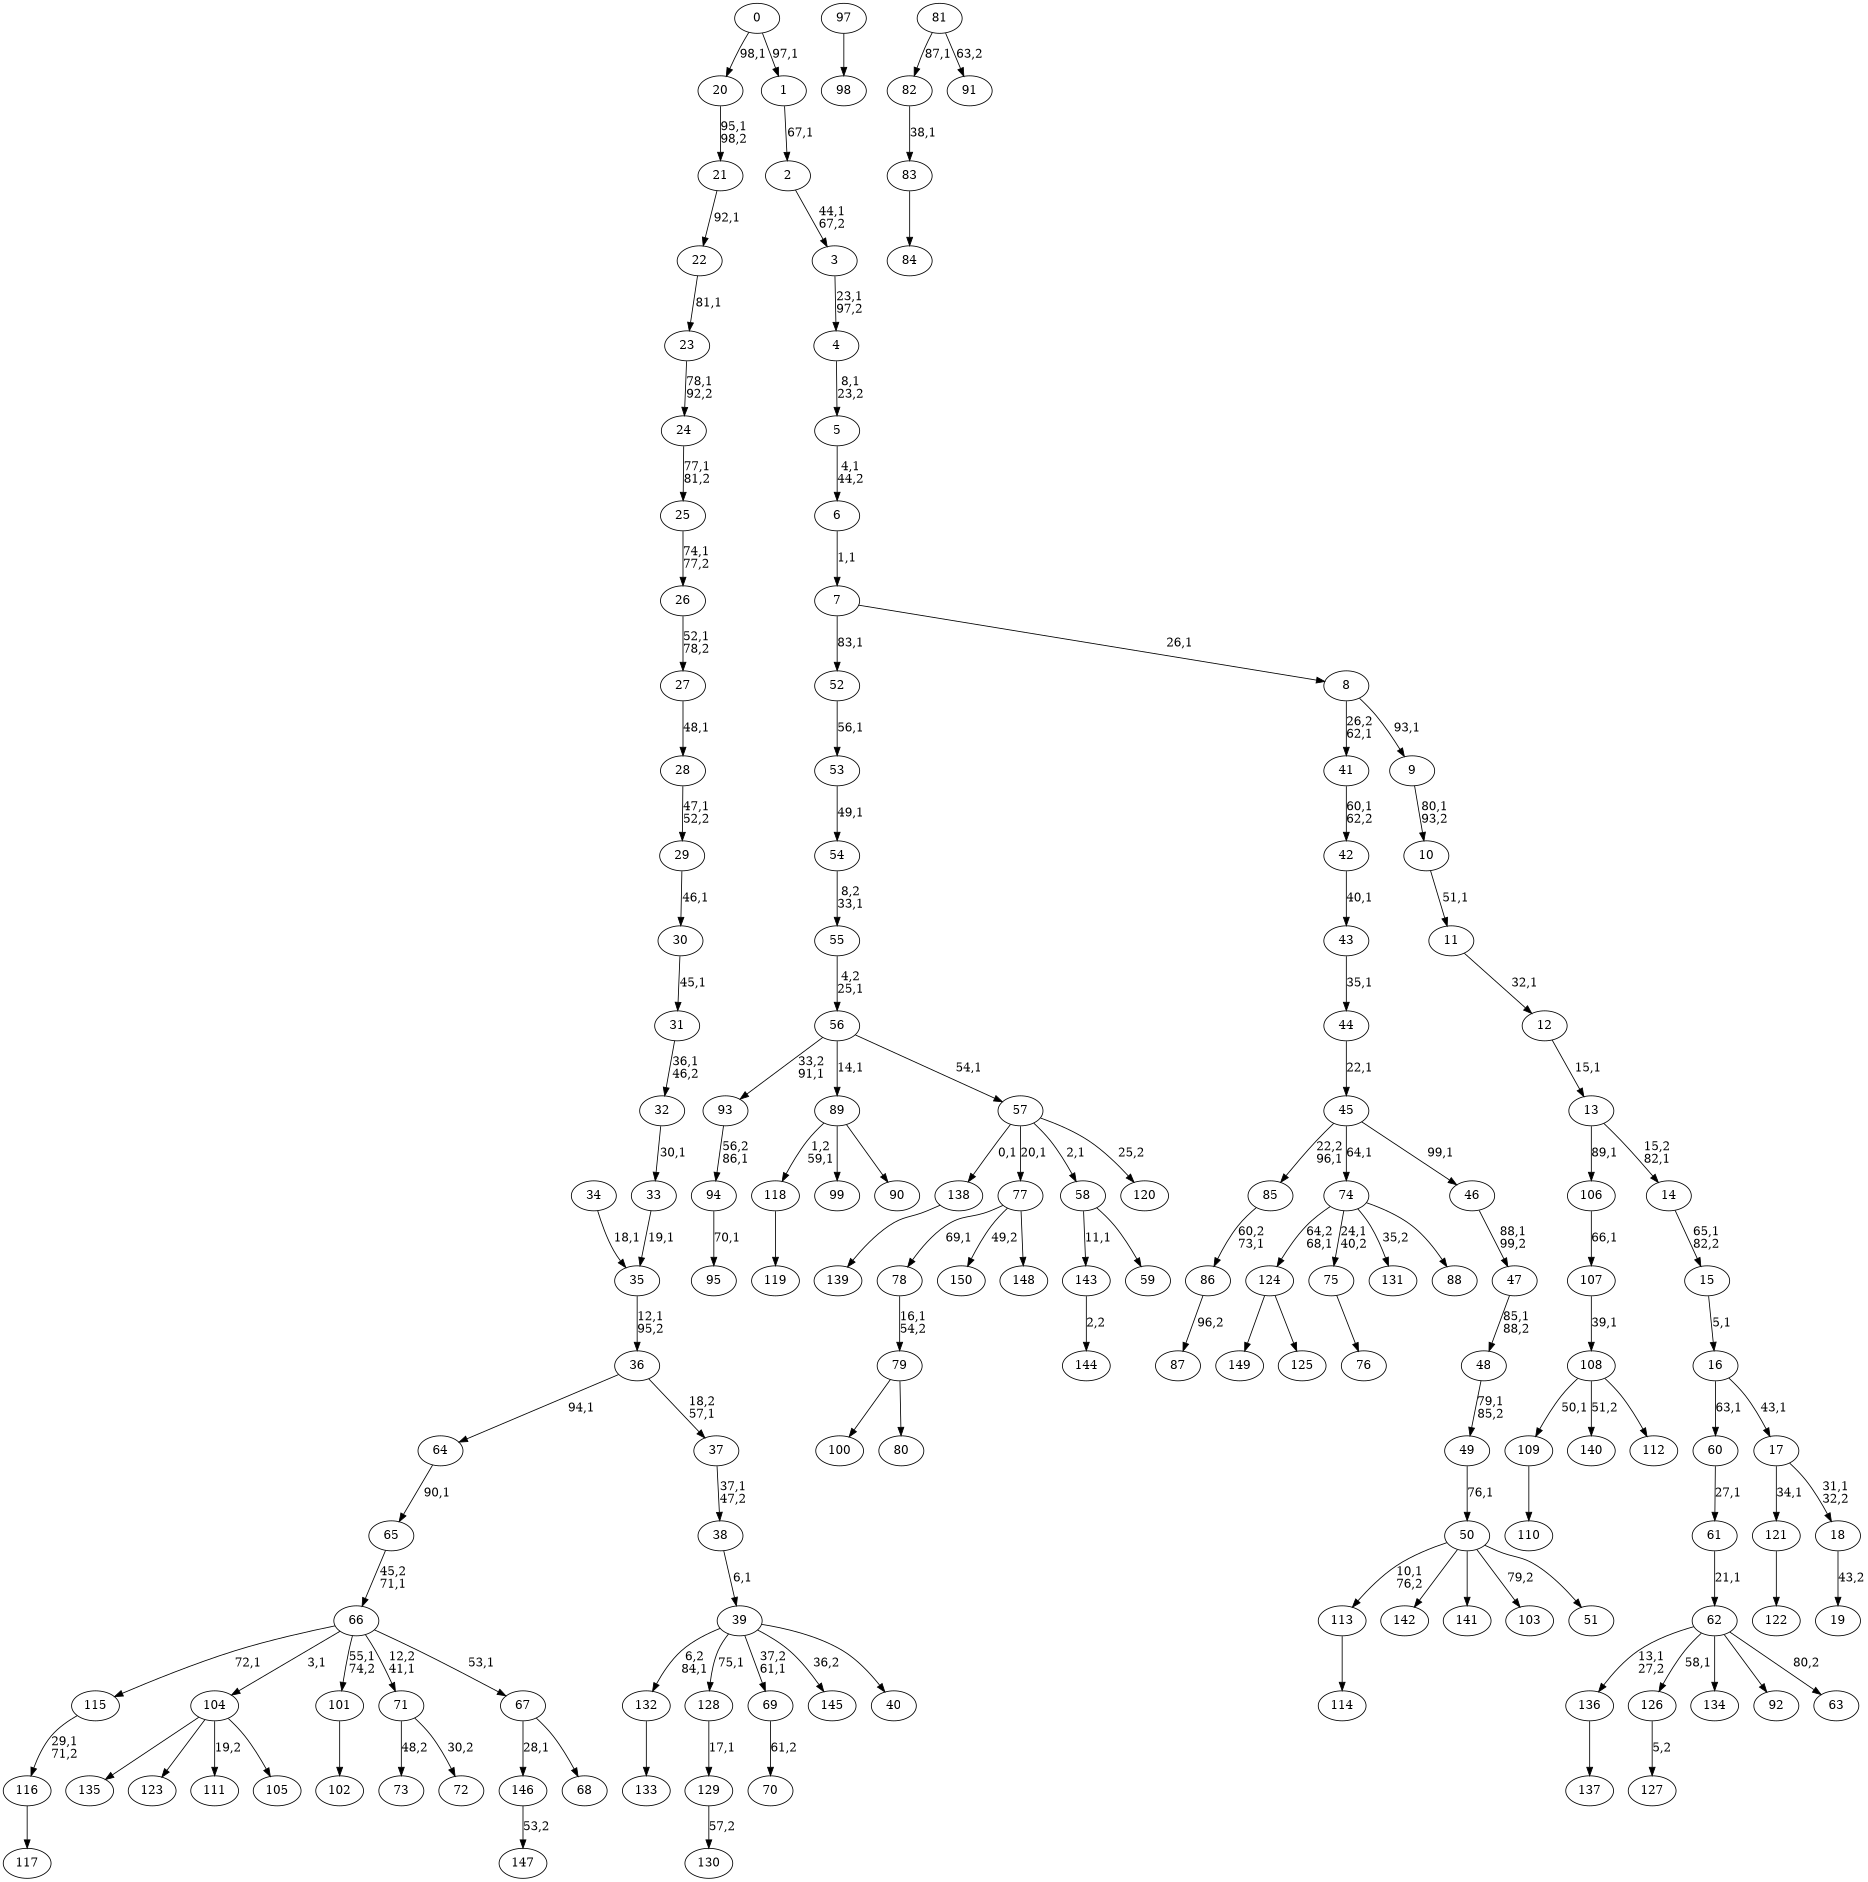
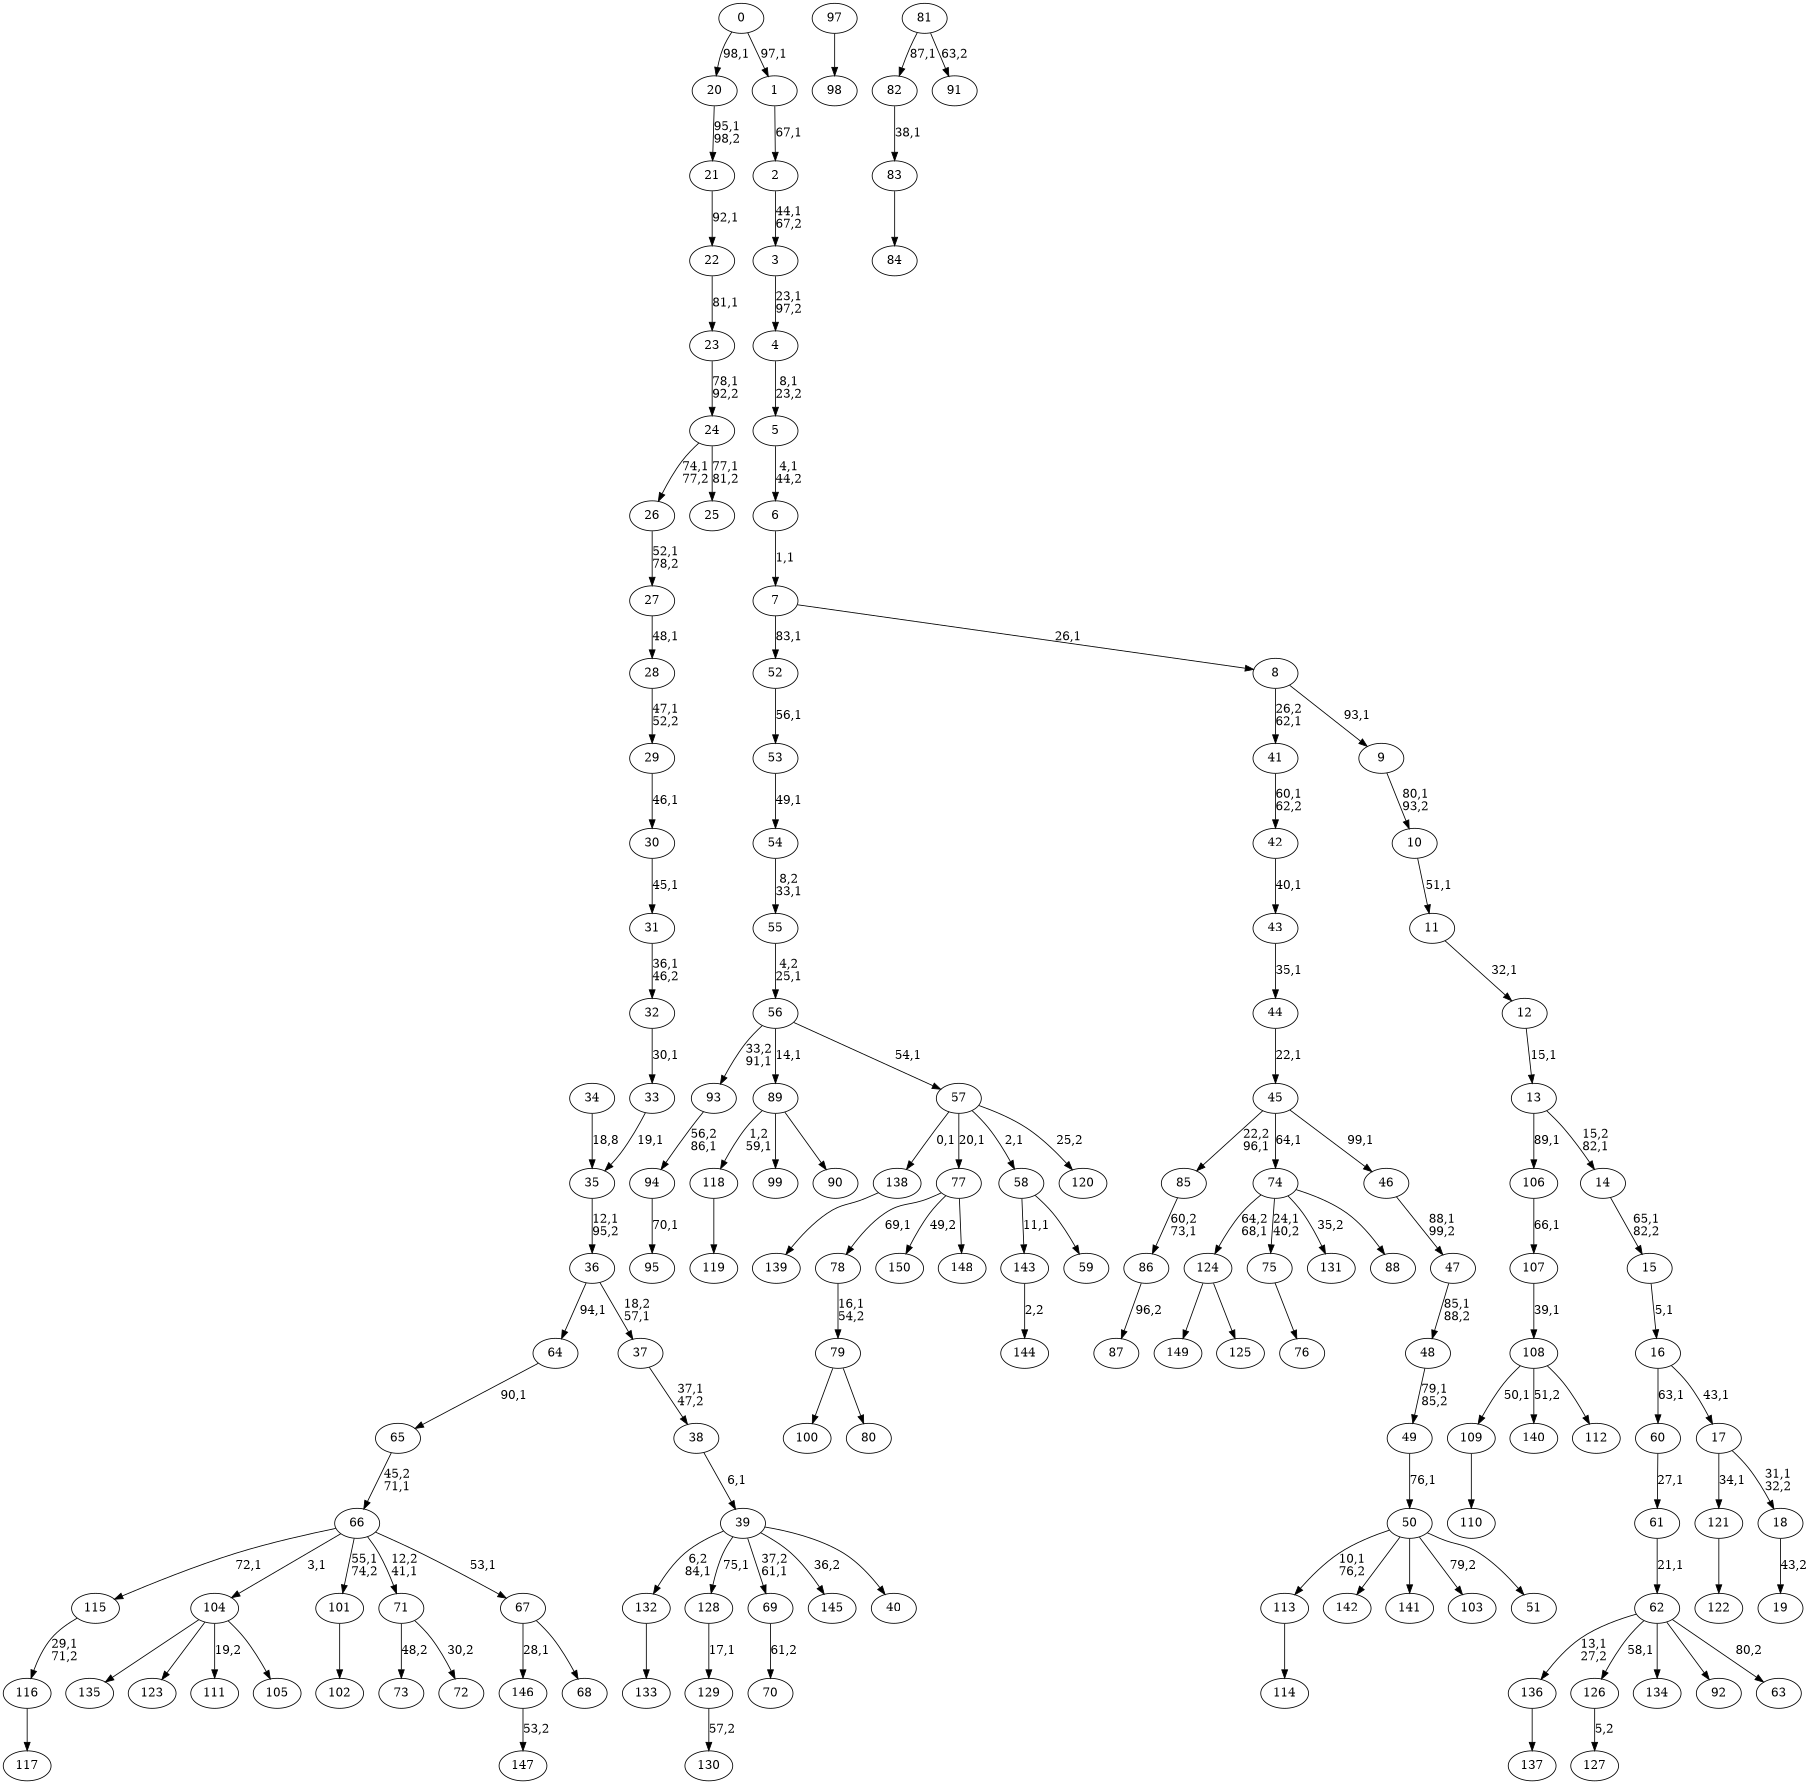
edge "25" -> "26": now "24" -> "26"
edge "34" -> "35": label "18,1" -> "18,8"
